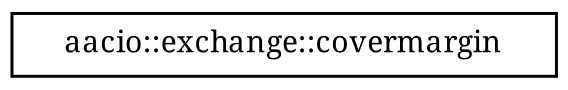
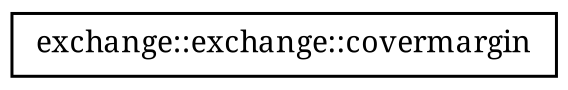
node "aacio::exchange::covermargin": label "aacio::exchange::covermargin" -> "exchange::exchange::covermargin"
